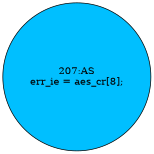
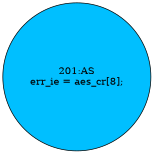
node "207:AS err_ie = aes_cr[8];": label "207:AS err_ie = aes_cr[8];" -> "201:AS err_ie = aes_cr[8];"
